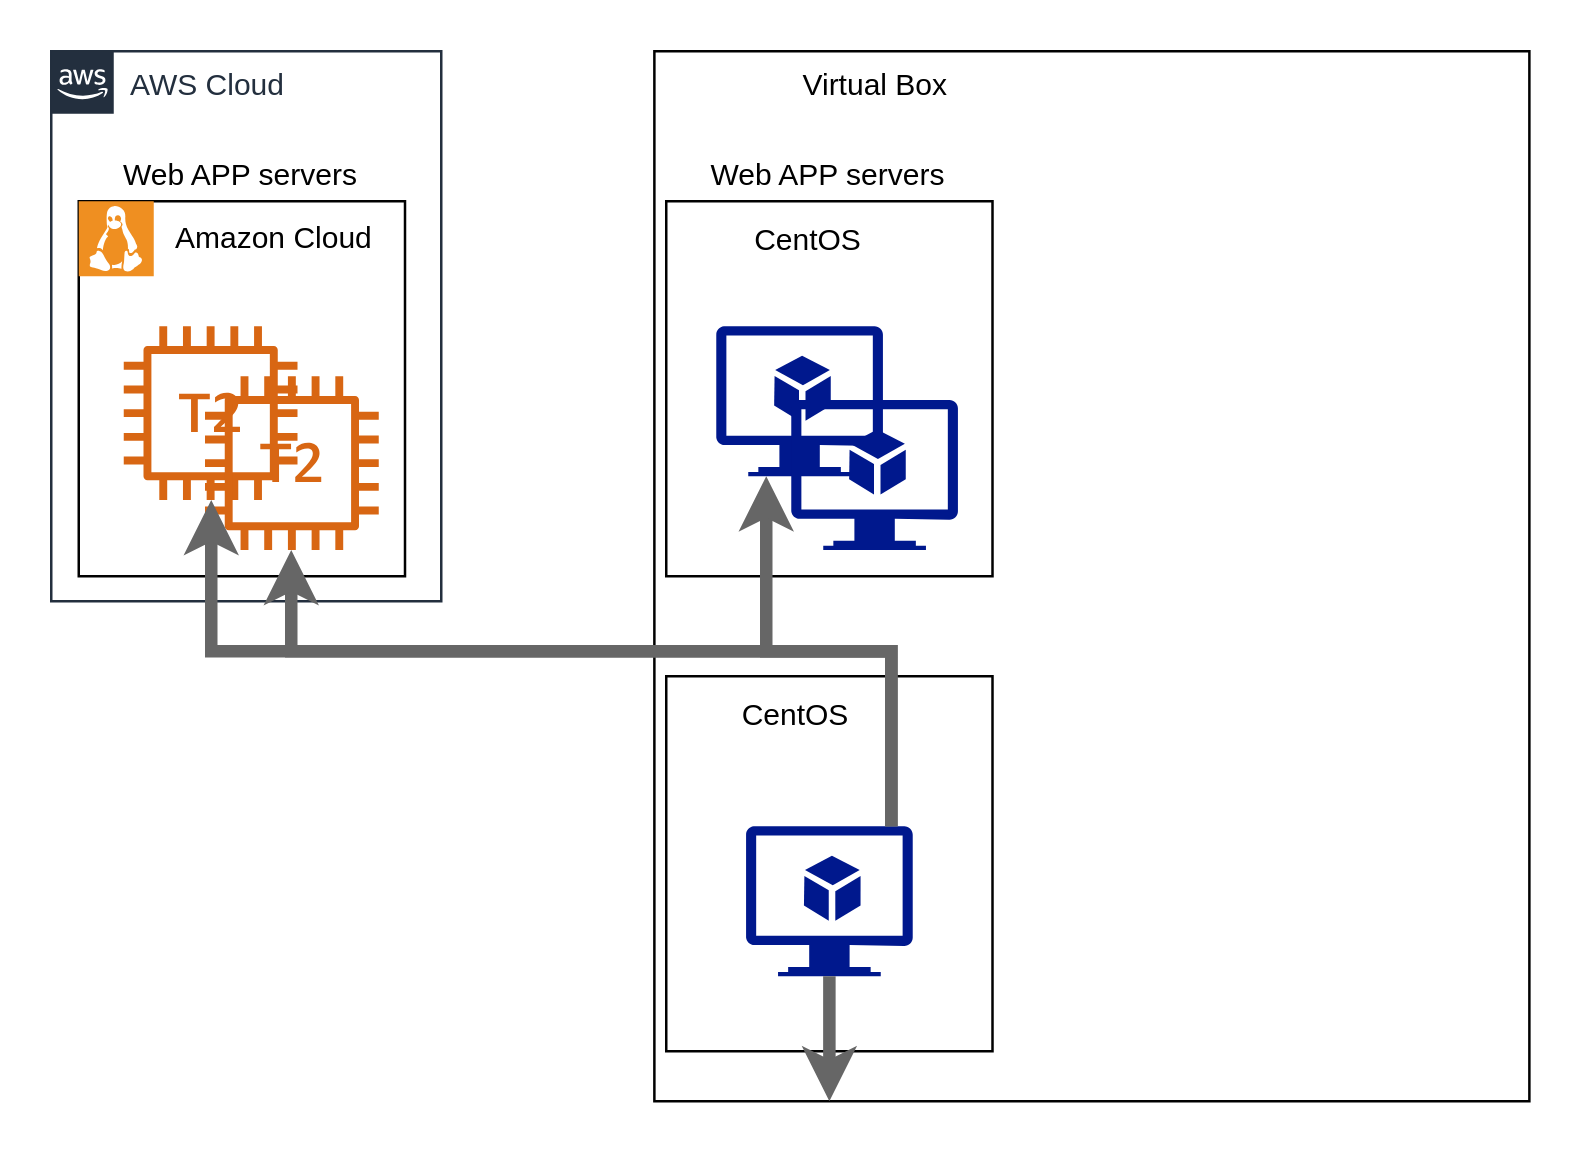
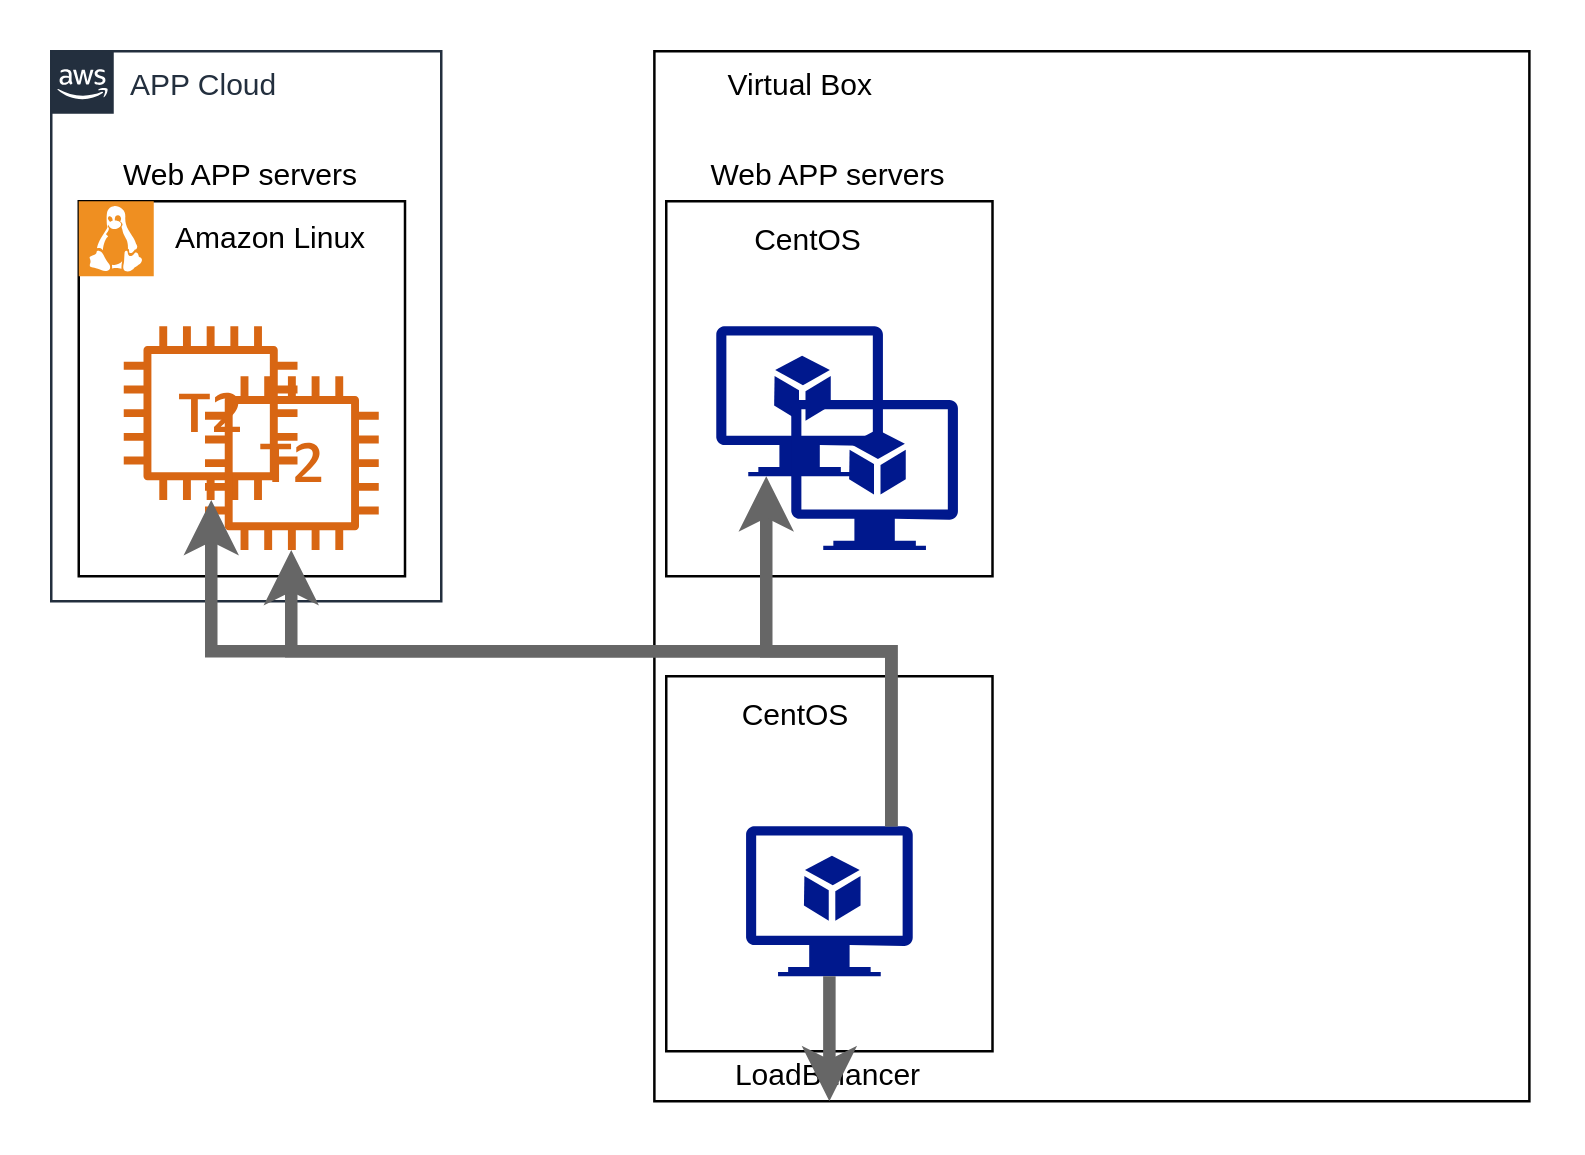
node "Virtual Box": moved (899, 86) -> (824, 86)
node "AWS Cloud": label "AWS Cloud" -> "APP Cloud"
node "Amazon Cloud": label "Amazon Cloud" -> "Amazon Linux"
node "LoadBalancer": added
